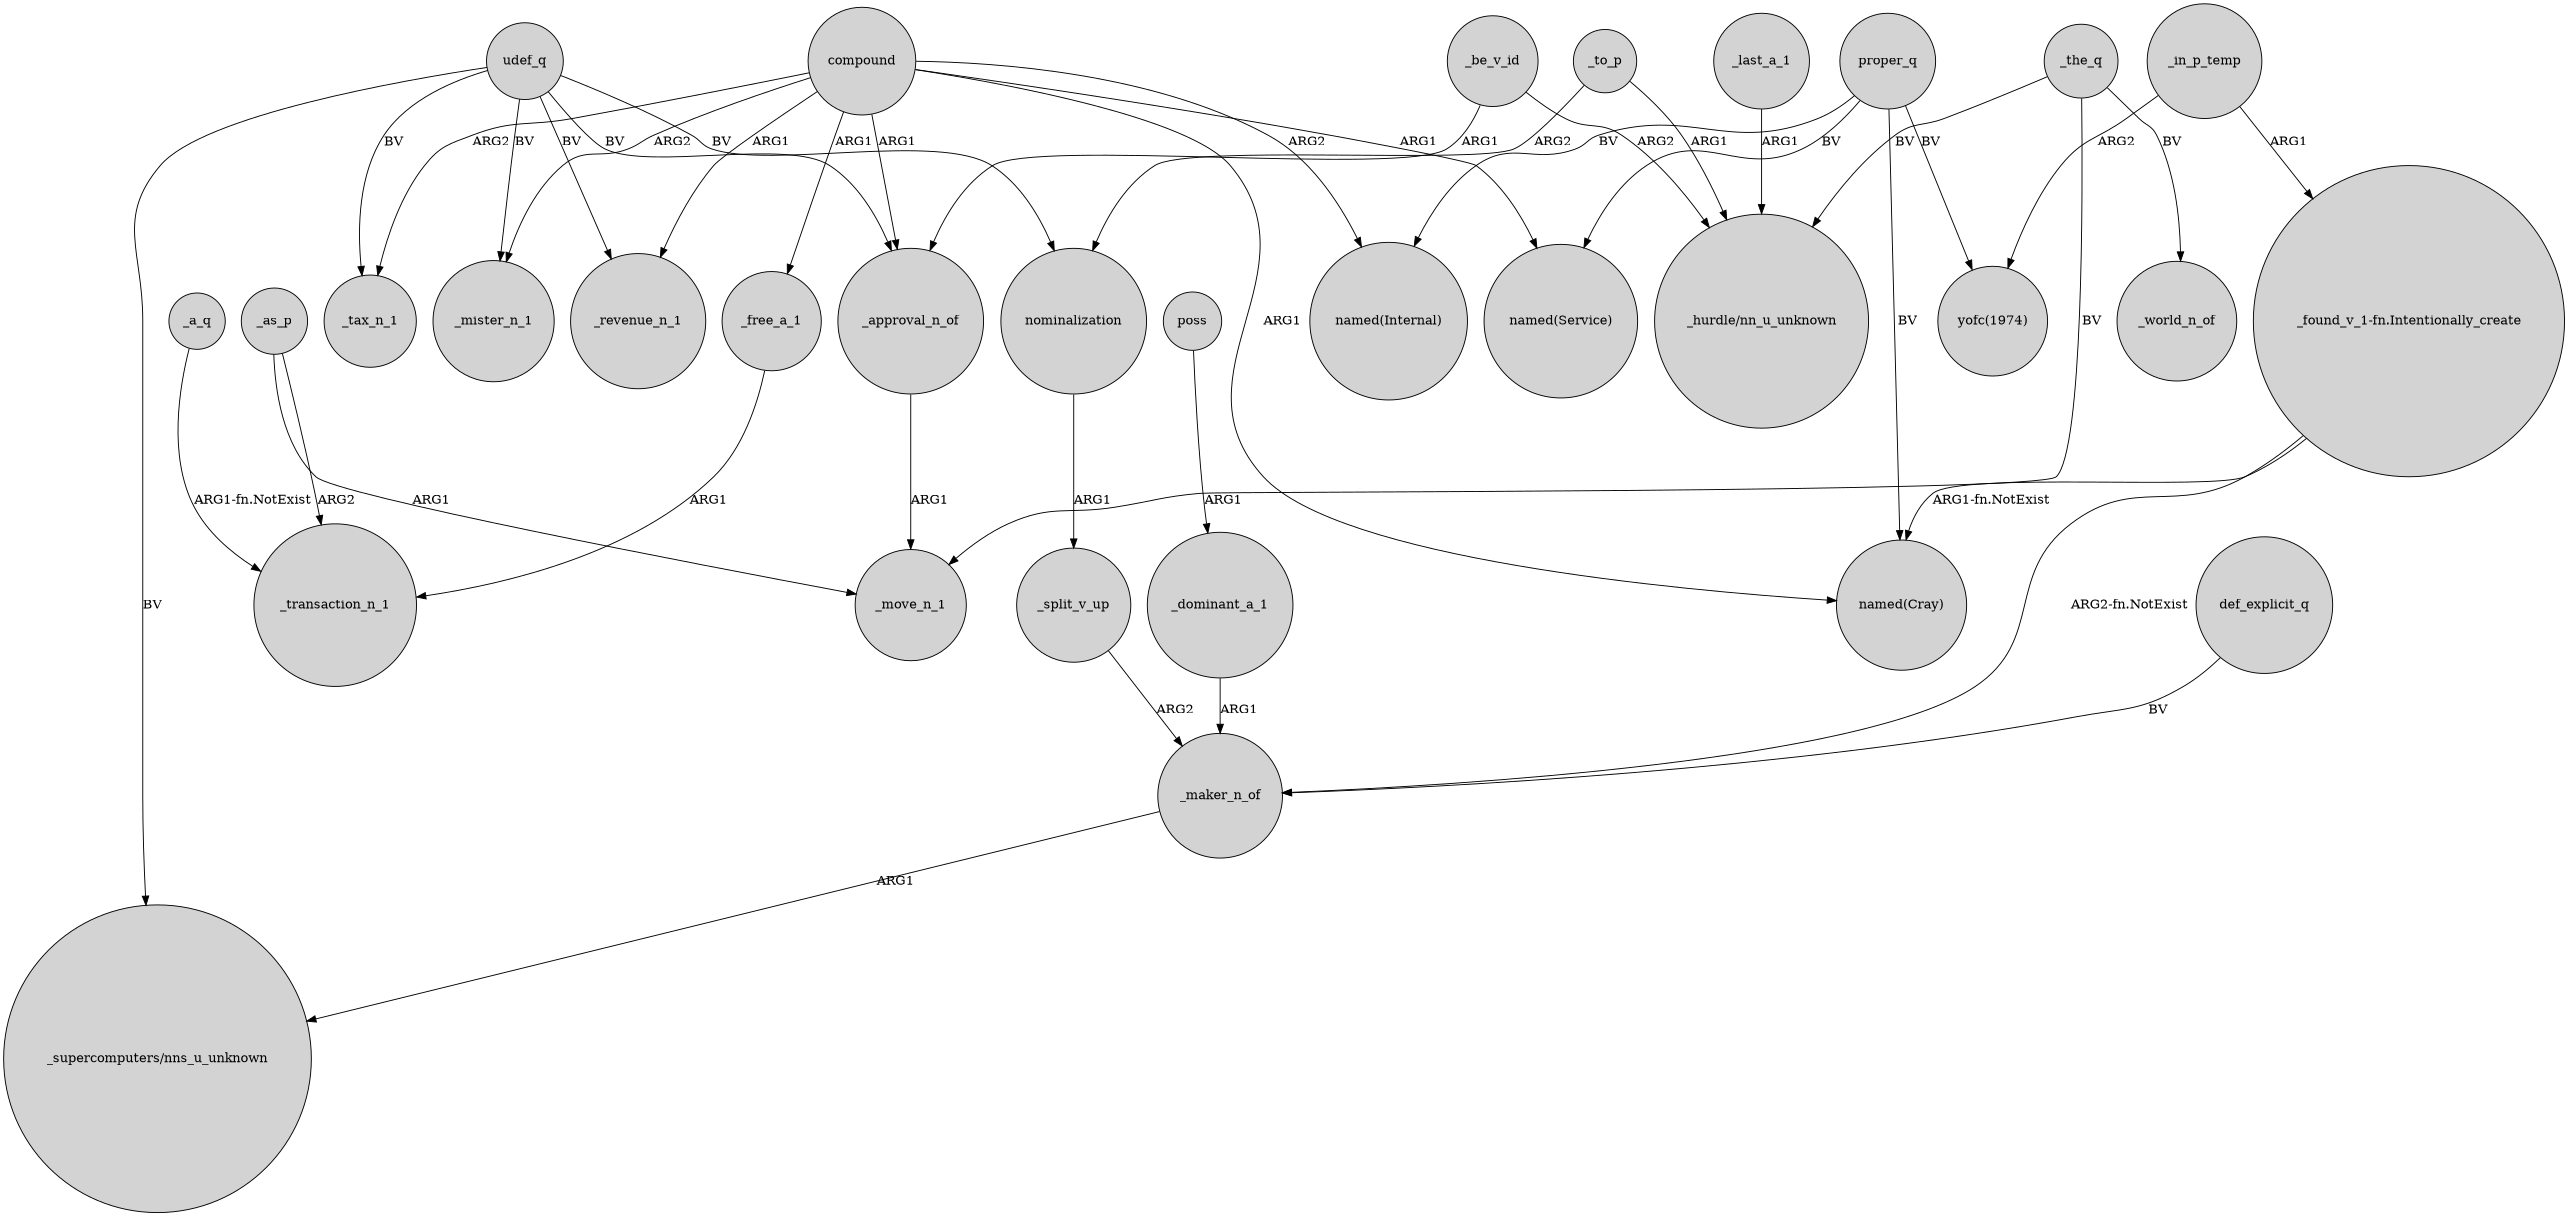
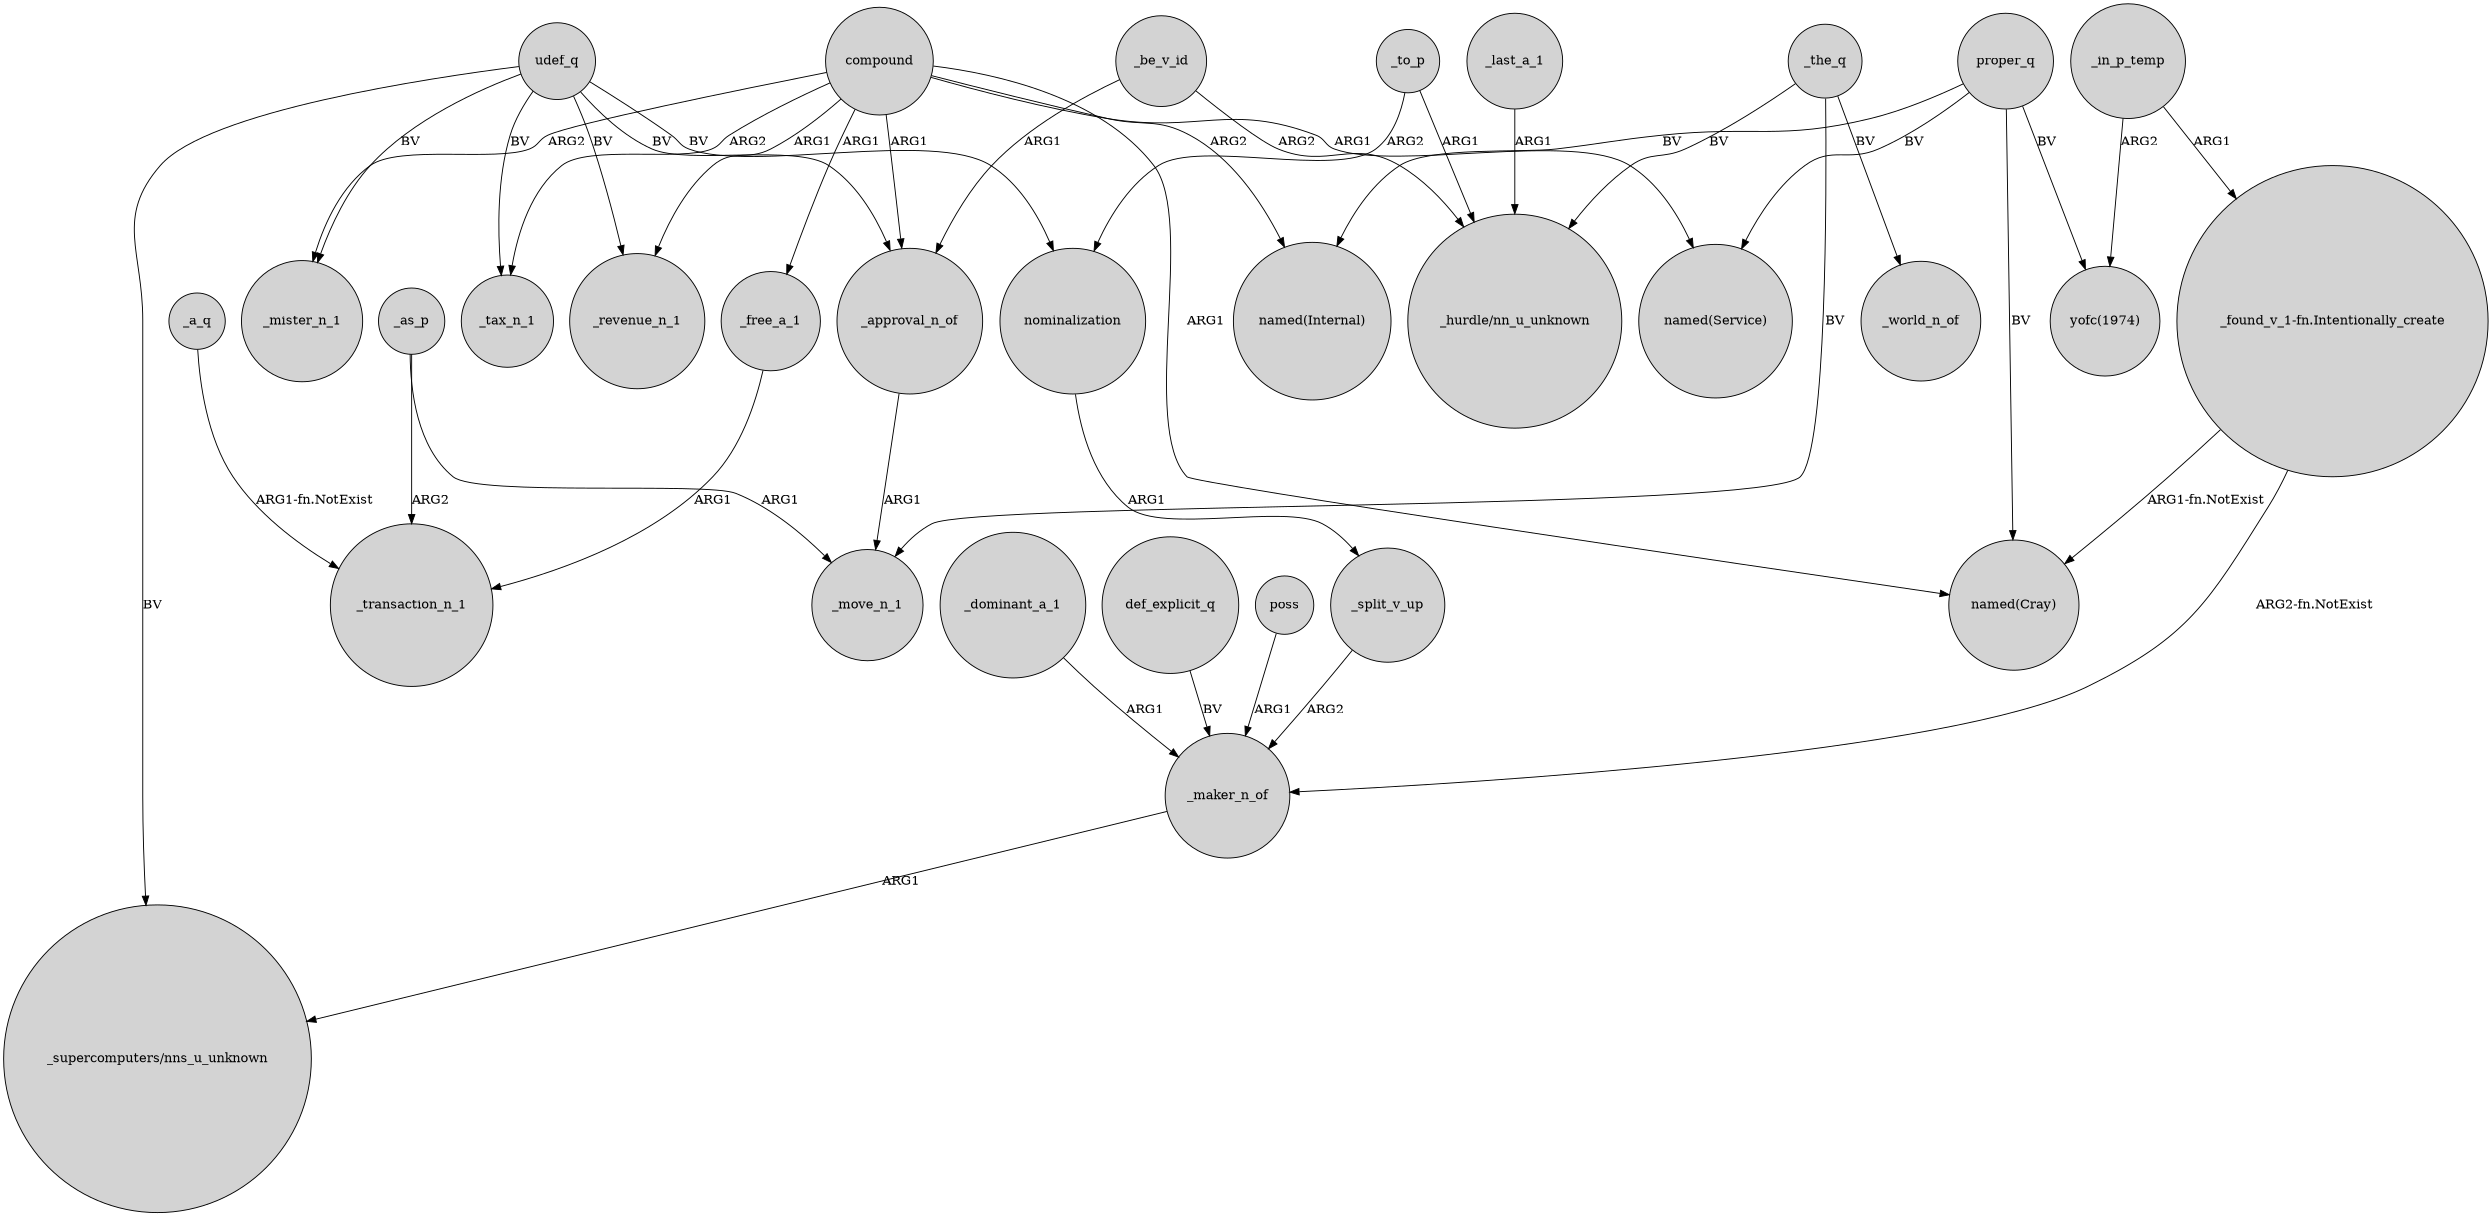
edge "poss" -> "_dominant_a_1": now "poss" -> "_maker_n_of"
